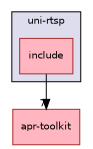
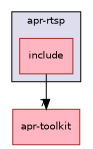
cluster "uni-rtsp": label "uni-rtsp" -> "apr-rtsp"
